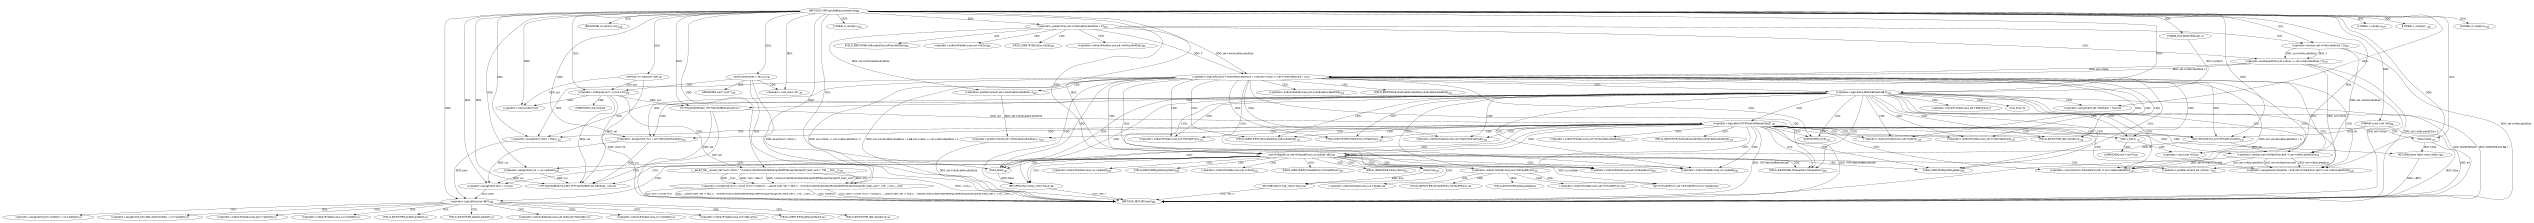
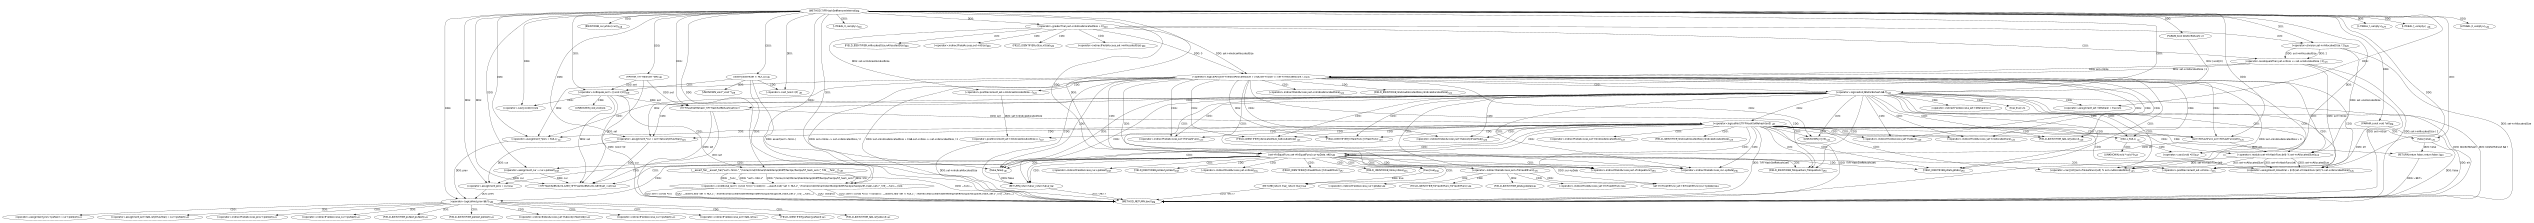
edge "(PARAM,TIFFHashSet *set)" -> "(<operator>.cast,(void)(0))": now "(PARAM,TIFFHashSet *set)" -> "(TIFFHashSetRehash,TIFFHashSetRehash(set))"
edge "(PARAM,const void *elt)" -> "(set->fnHashFunc,set->fnHashFunc(elt))": now "(PARAM,const void *elt)" -> "(<operator>.postDecrement,set->nSize--)"
